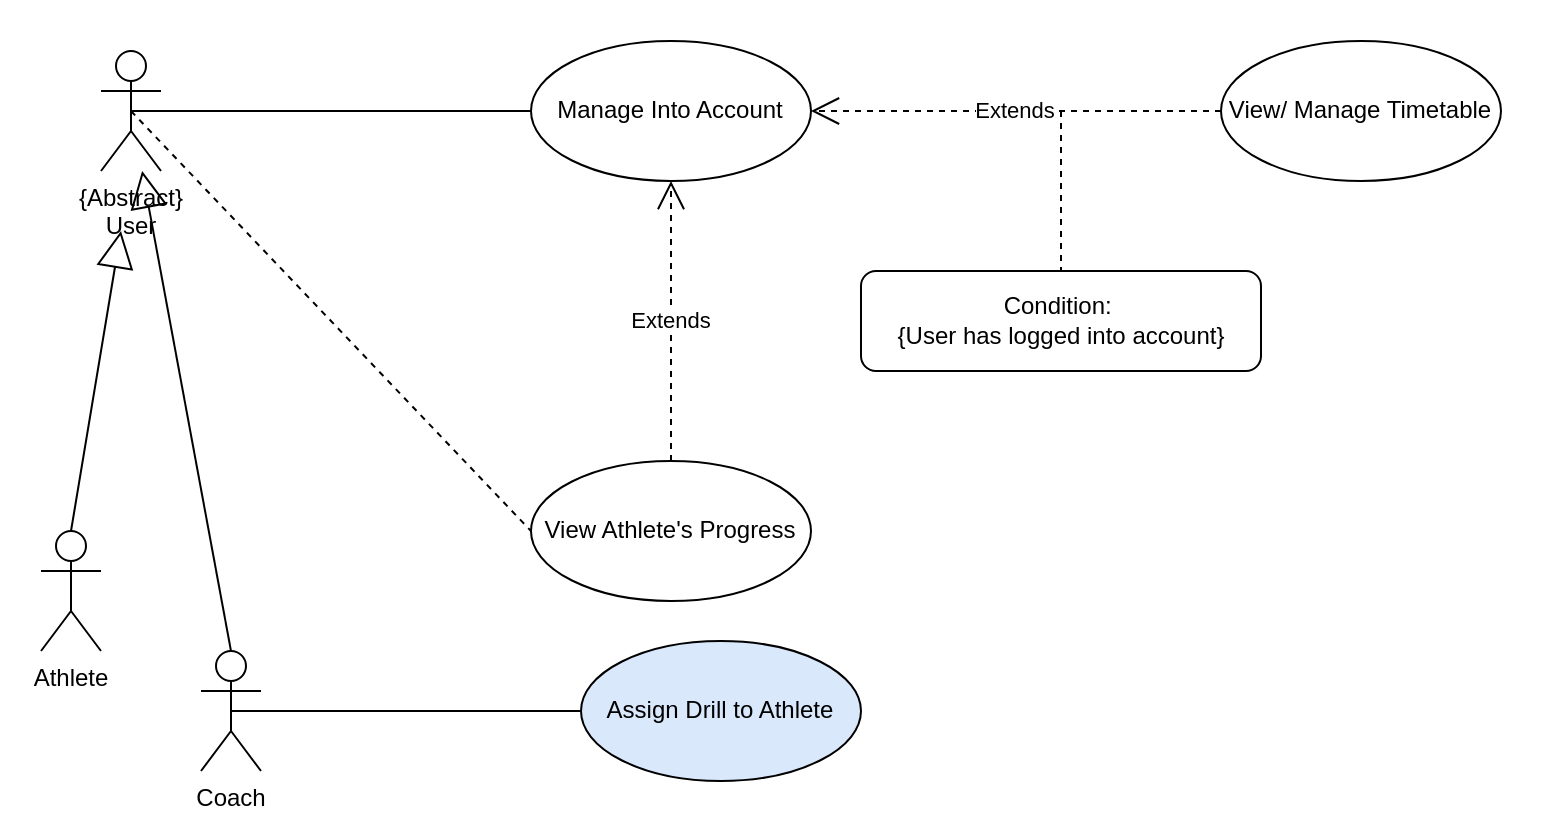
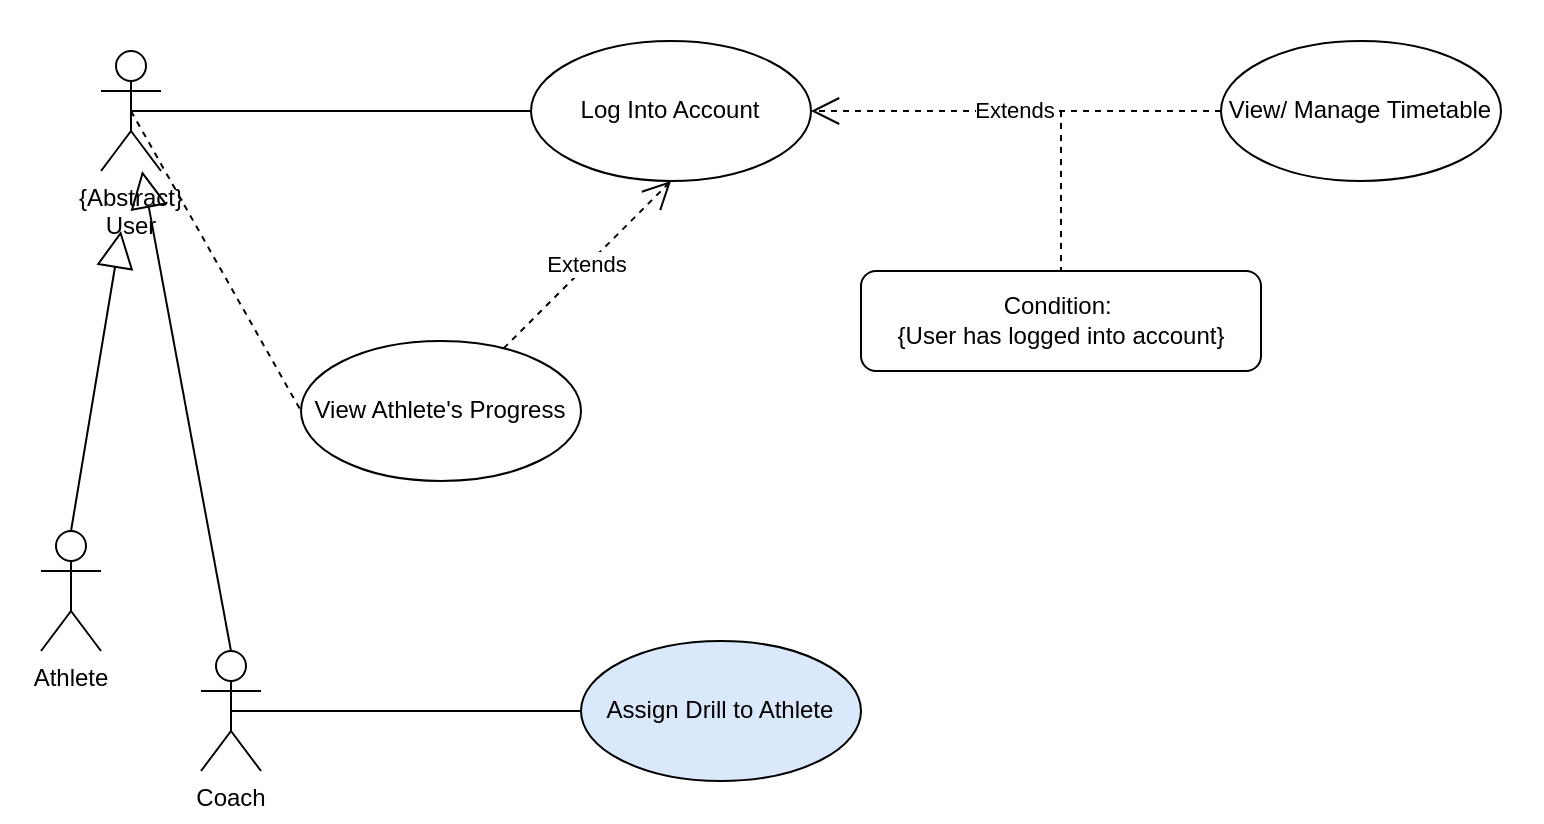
node "Manage Into Account": label "Manage Into Account" -> "Log Into Account"
node "View Athlete's Progress": moved (671, 531) -> (441, 411)
